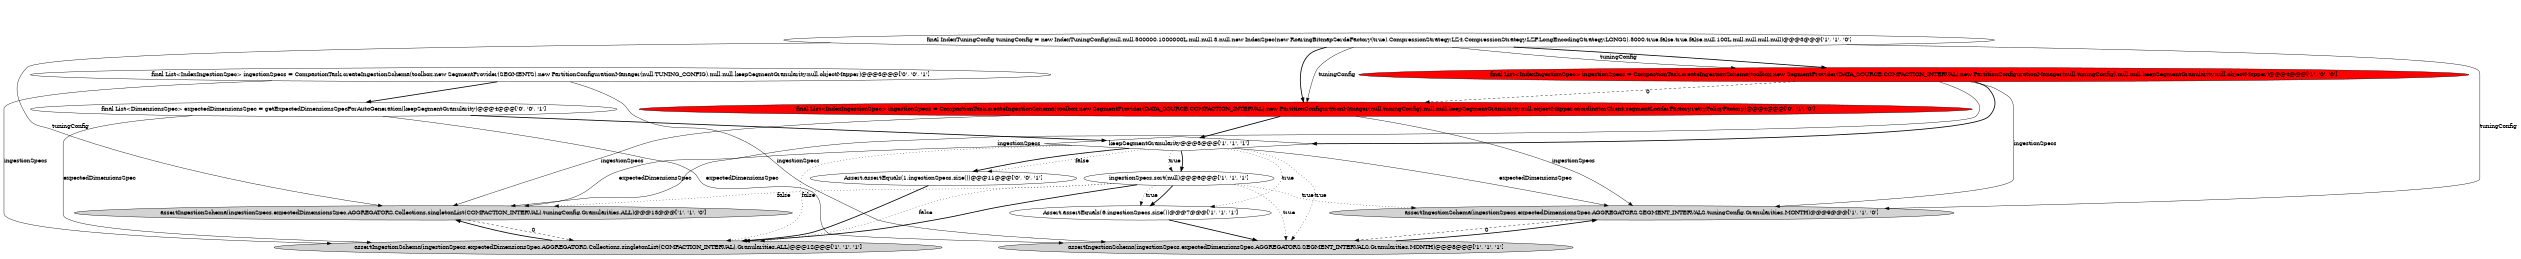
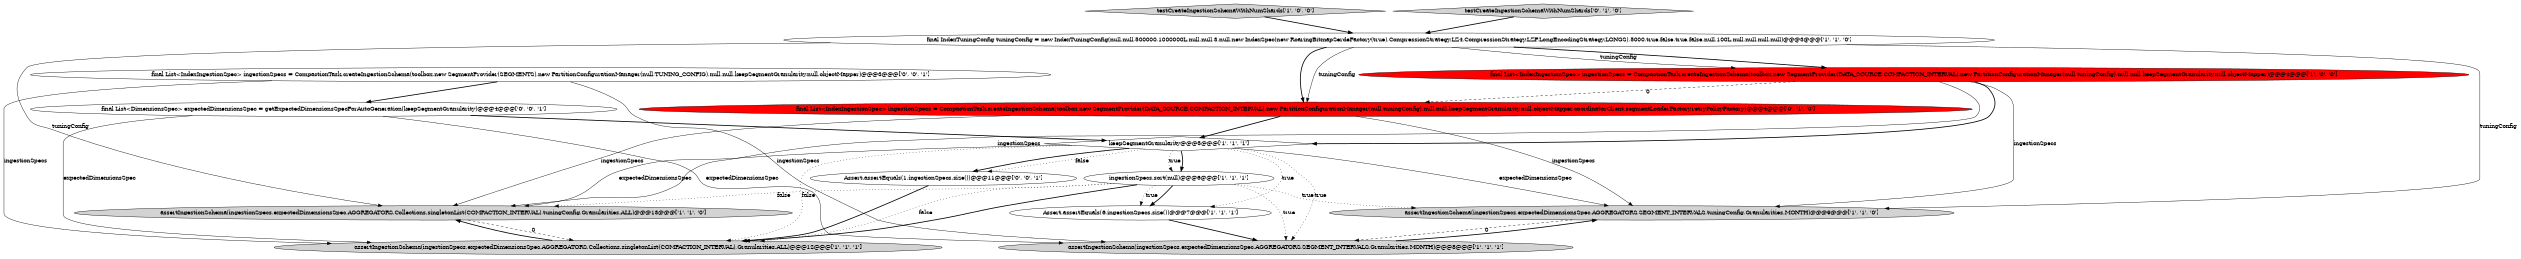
node "testCreateIngestionSchemaWithNumShards['1', '0', '0']": added
node "testCreateIngestionSchemaWithNumShards['0', '1', '0']": added
